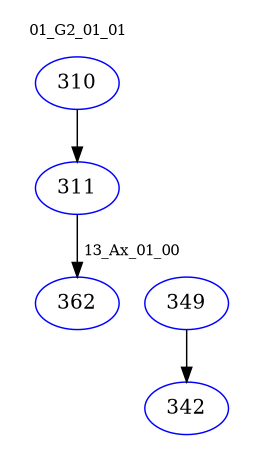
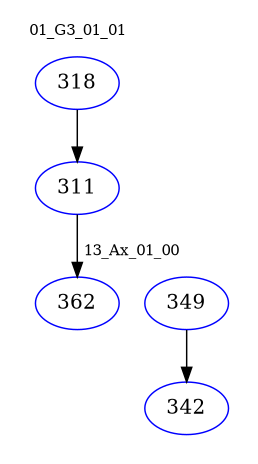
cluster "01_G2_01_01": label "01_G2_01_01" -> "01_G3_01_01"
node "310": label "310" -> "318"
